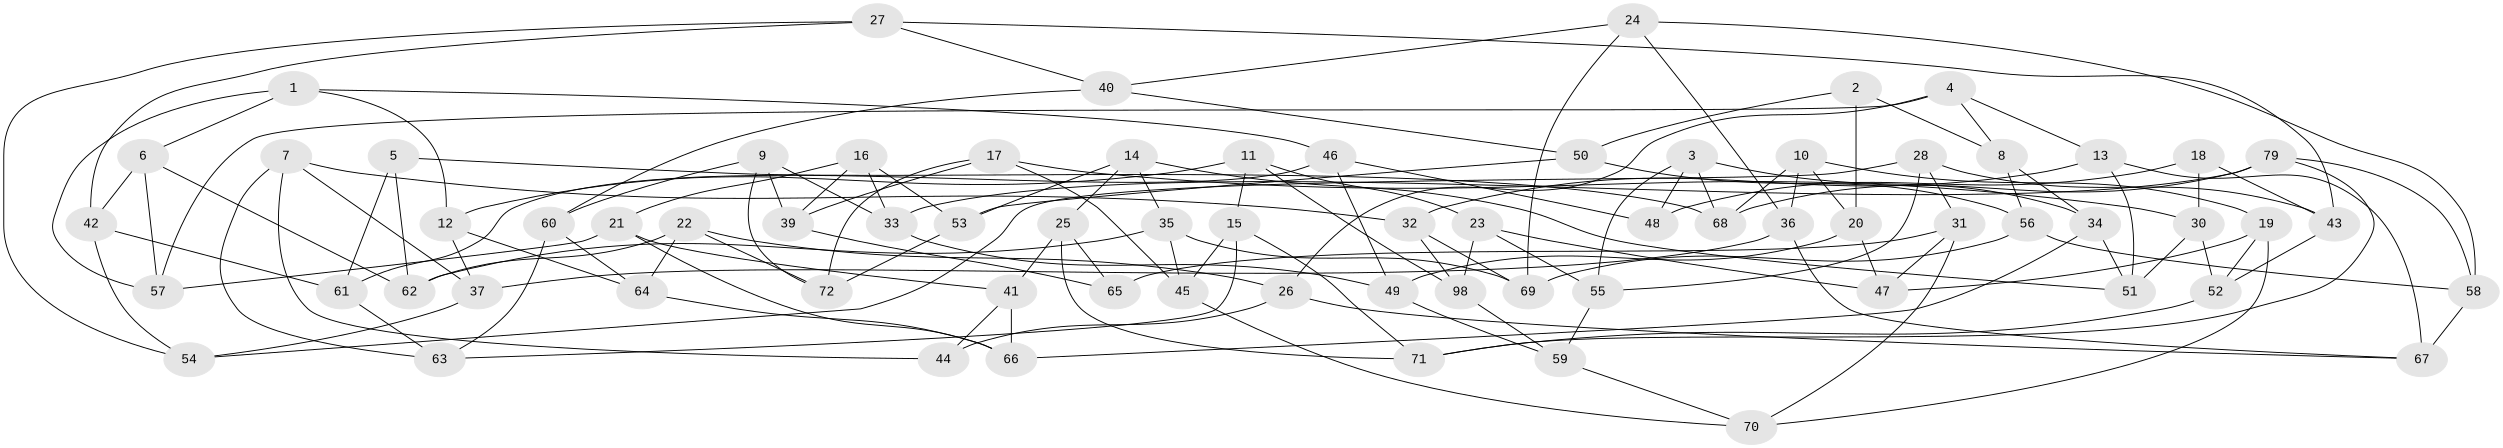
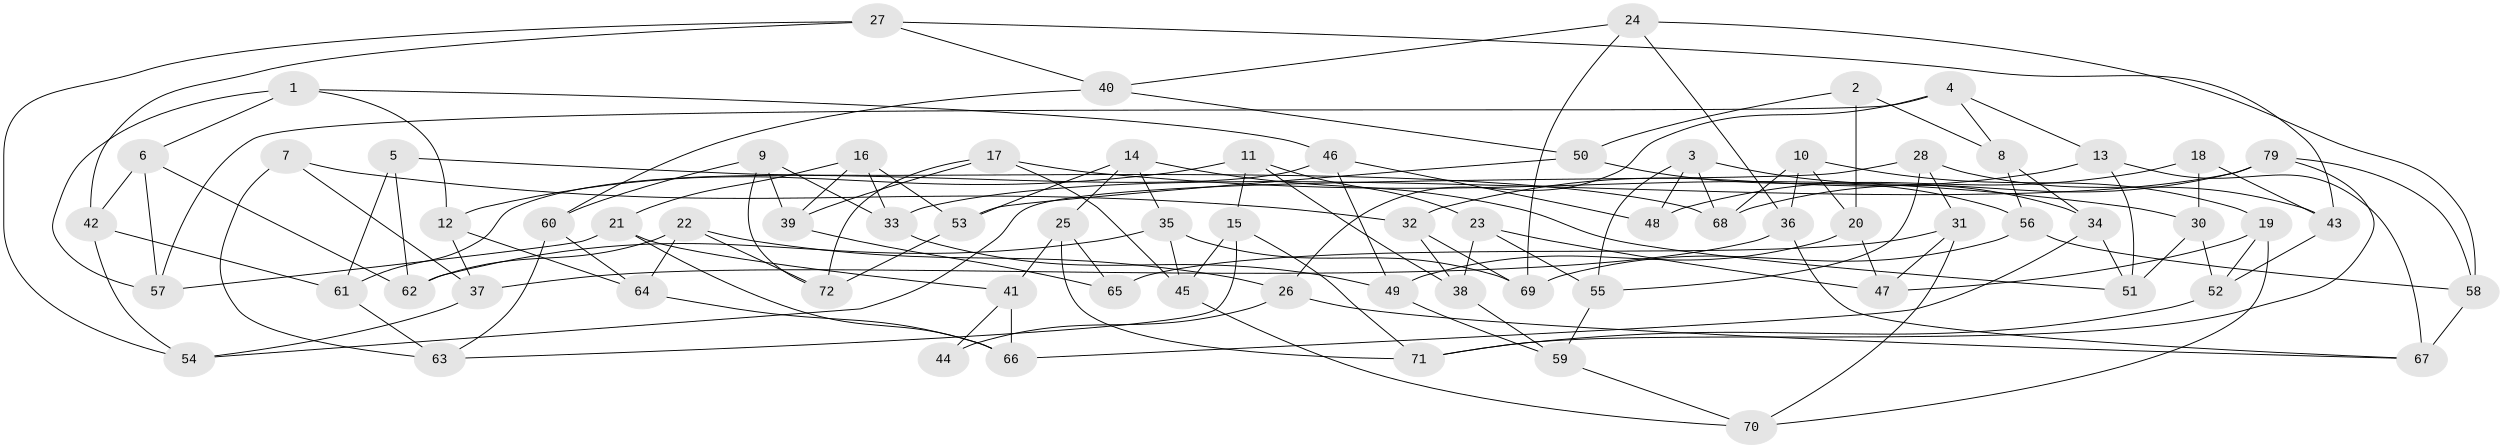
node "98": label "98" -> "38"
edge "7" -- "44": removed
